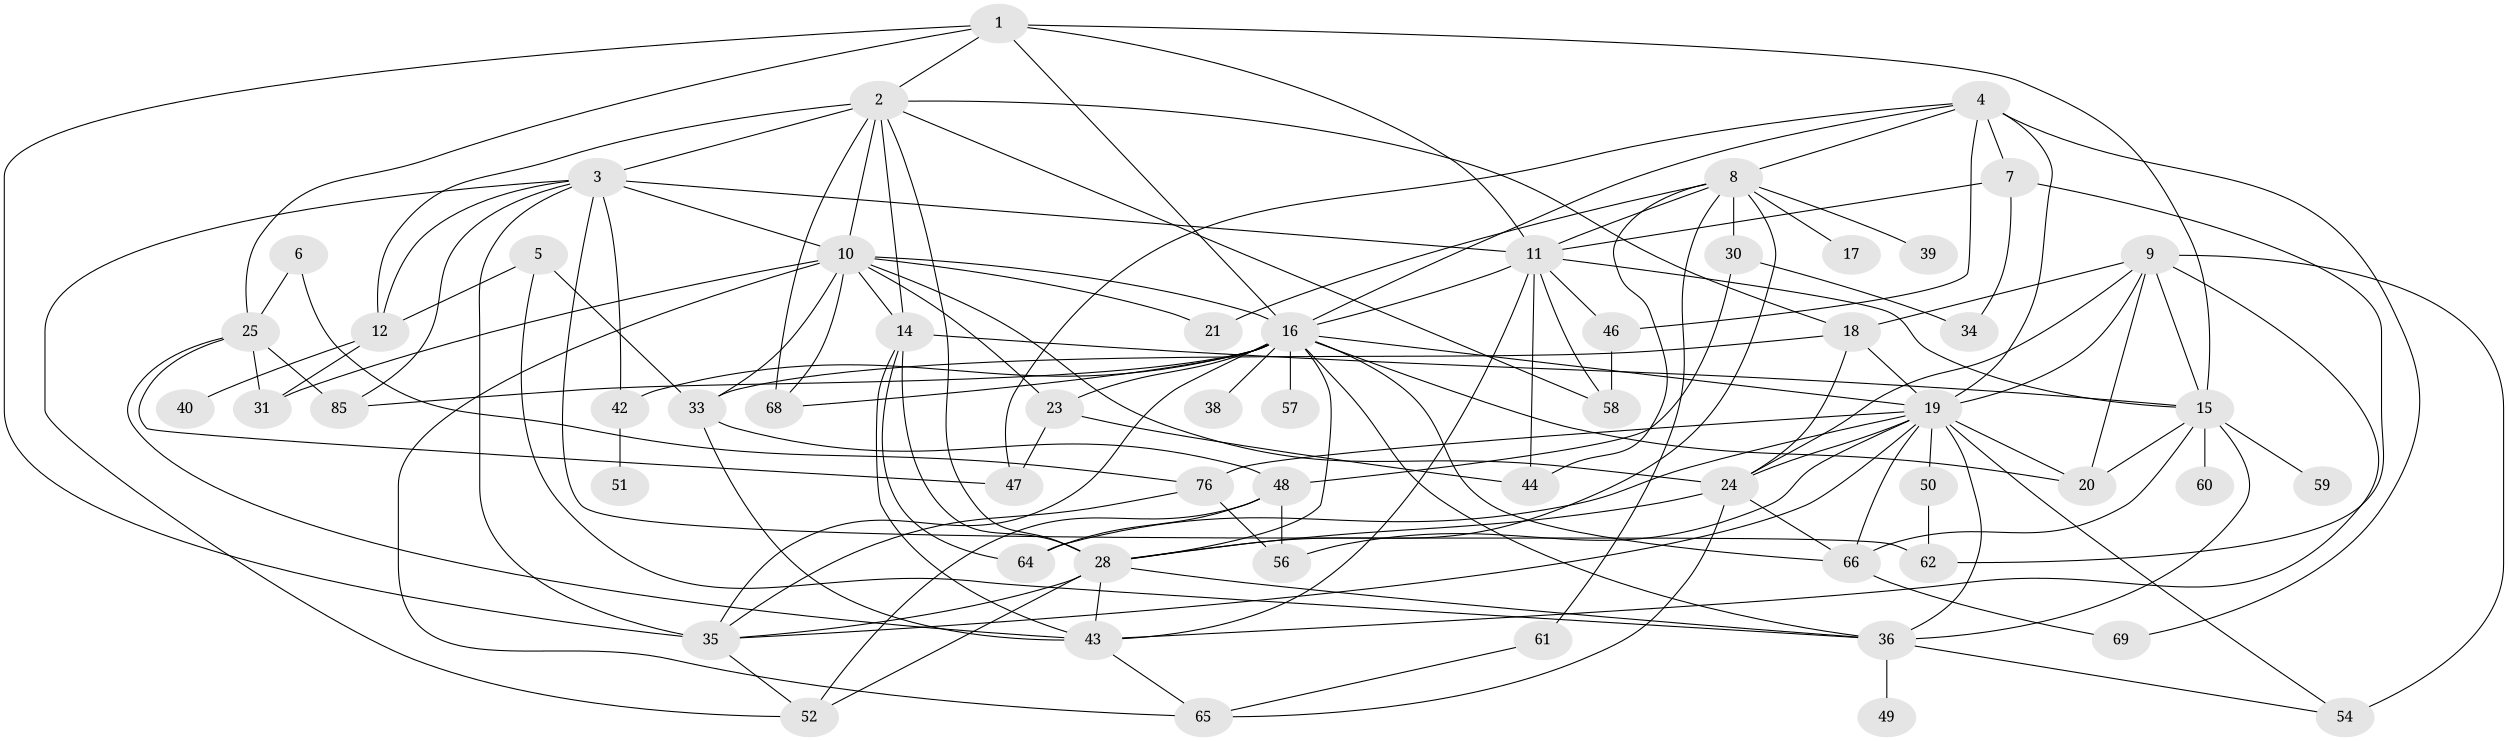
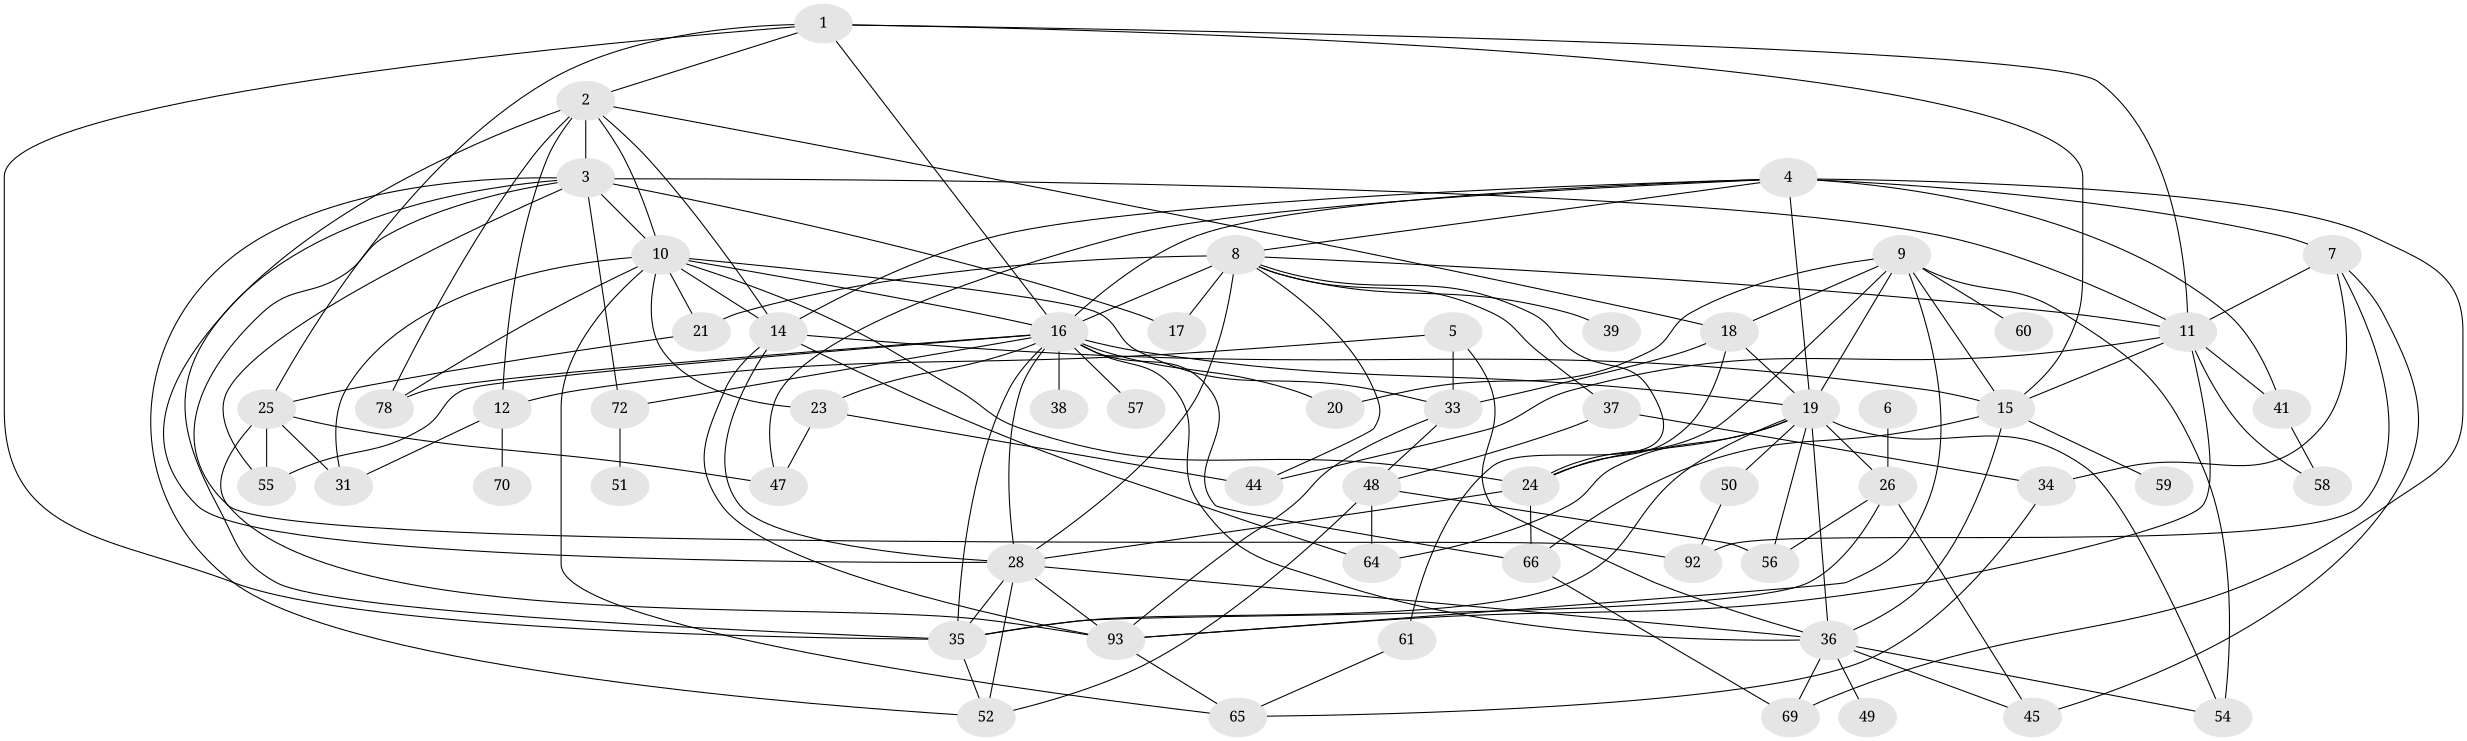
edge "4" -- "14": added
edge "3" -- "12": now "3" -- "17"
edge "2" -- "58": removed
node "30": label "30" -> "37"
edge "6" -- "25": now "21" -- "25"
edge "11" -- "16": now "8" -- "16"
node "46": label "46" -> "41"
node "40": label "40" -> "70"
node "85": label "85" -> "55"
node "42": label "42" -> "72"
node "68": label "68" -> "78"
edge "19" -- "20": removed
edge "15" -- "20": removed
edge "15" -- "60": now "9" -- "60"
edge "19" -- "66": removed
node "76": label "76" -> "26"
node "62": label "62" -> "92"
node "43": label "43" -> "93"
edge "24" -- "65": now "34" -- "65"
edge "36" -- "69": added
node "45": added
